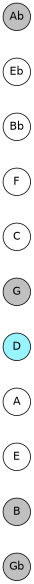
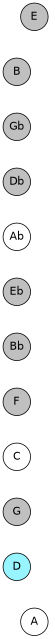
node "Ab": fillcolor gray -> white
node "Eb": fillcolor white -> gray
node "Bb": fillcolor white -> gray
node "Db": added
node "F": fillcolor white -> gray
node "E": fillcolor white -> gray
